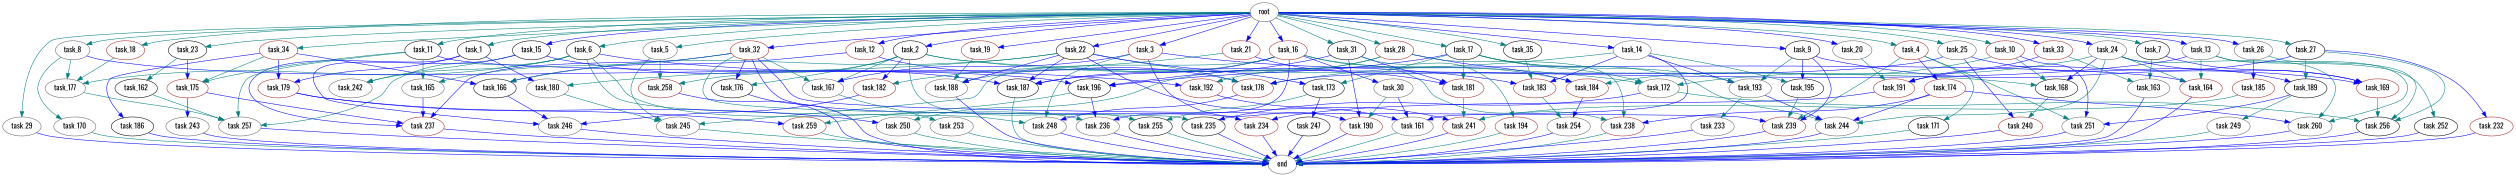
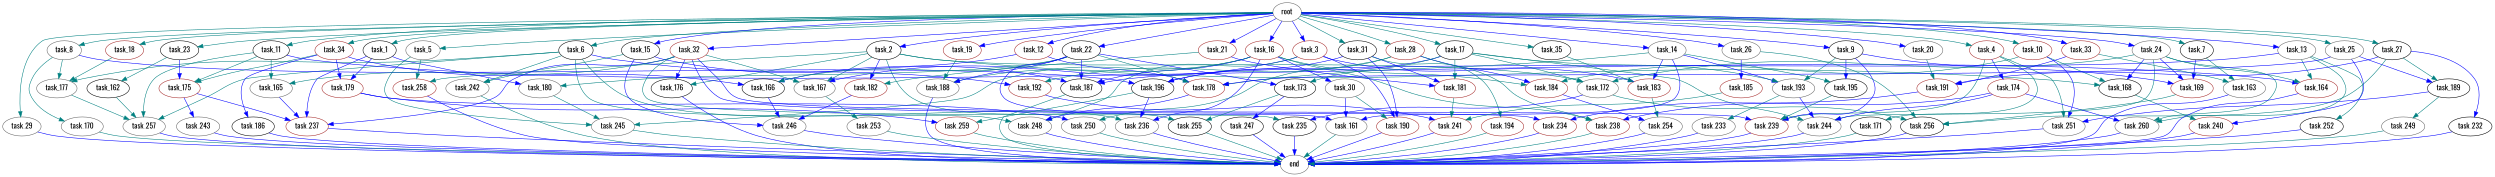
node "task_232": color brown -> black
edge "task_242" -> "end": added
